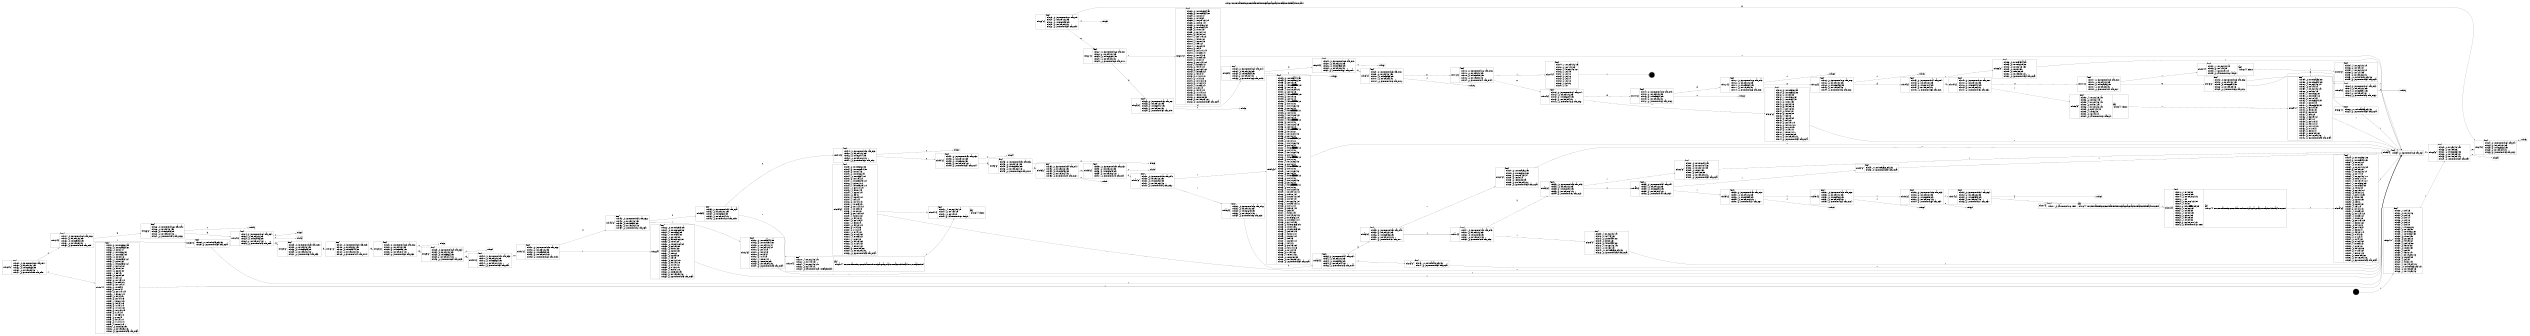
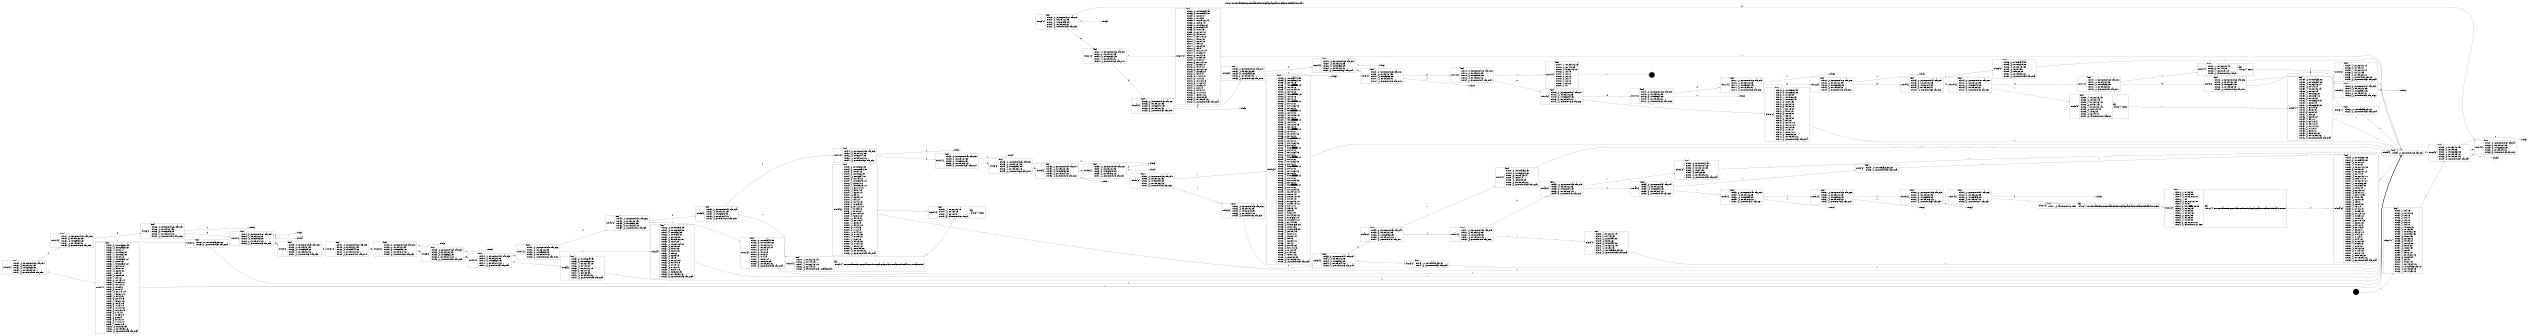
edge "0x40164f [28]" -> "0x401cf5": now "0x40162f [32]" -> "0x401cf5"
edge "0x4019eb [28]" -> "0x401a07 [28]": now "0x4019eb [28]" -> "0x40283e"
edge "0x40219f [153]" -> "0x402190 [15]": reversed
node "0x401f5a [36]": added
